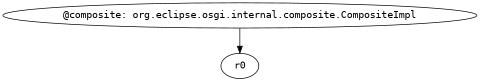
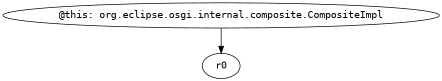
node "@composite: org.eclipse.osgi.internal.composite.CompositeImpl": label "@composite: org.eclipse.osgi.internal.composite.CompositeImpl" -> "@this: org.eclipse.osgi.internal.composite.CompositeImpl"
